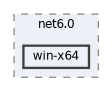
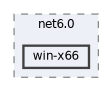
node "win-x64": label "win-x64" -> "win-x66"
